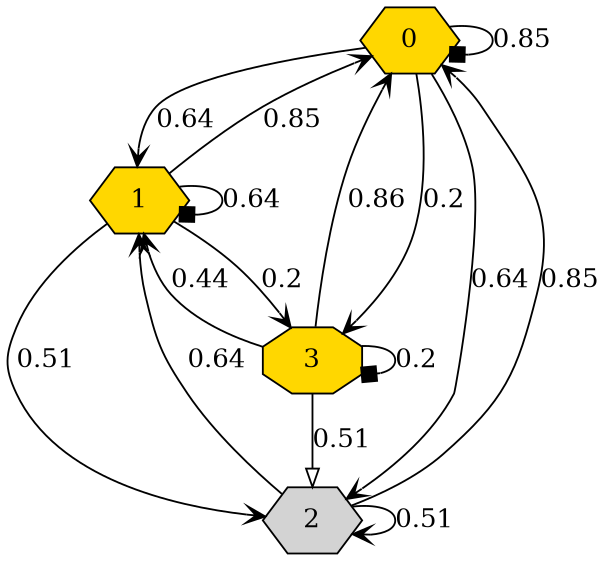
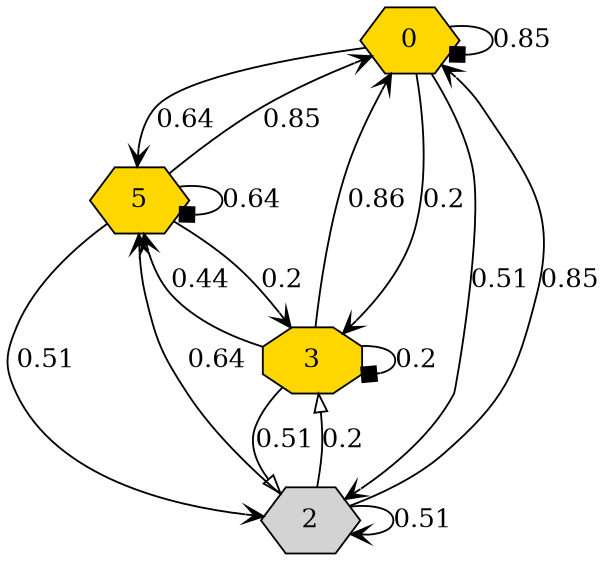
node "1": label "1" -> "5"
edge "0" -> "2": label "0.64" -> "0.51"
edge "2" -> "3": added, label "0.2"
